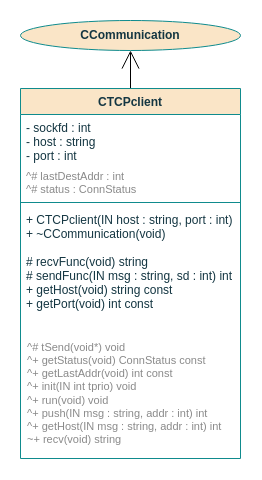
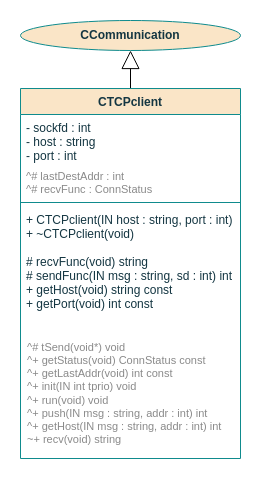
edge "CTCPclient" -> "CCommunication": arrowhead open -> block
node "^# lastDestAddr : int ^# status : ConnStatus": label "^# lastDestAddr : int ^# status : ConnStatus" -> "^# lastDestAddr : int ^# recvFunc : ConnStatus"
node "+ CTCPclient(IN host : string, port : int) + ~CCommunication(void) # recvFunc(void) string # sendFunc(IN msg : string, sd : int) int + getHost(void) string const + getPort(void) int const": label "+ CTCPclient(IN host : string, port : int) + ~CCommunication(void) # recvFunc(void) string # sendFunc(IN msg : string, sd : int) int + getHost(void) string const + getPort(void) int const" -> "+ CTCPclient(IN host : string, port : int) + ~CTCPclient(void) # recvFunc(void) string # sendFunc(IN msg : string, sd : int) int + getHost(void) string const + getPort(void) int const"
